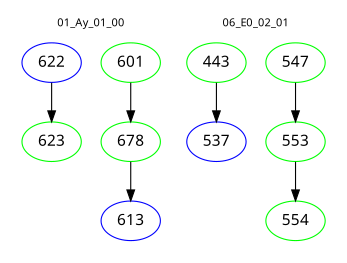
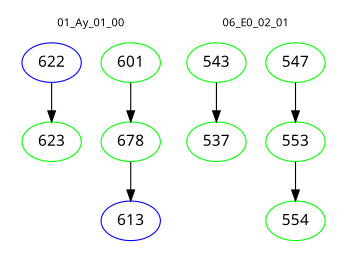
node "443": label "443" -> "543"
node "537": color blue -> green
